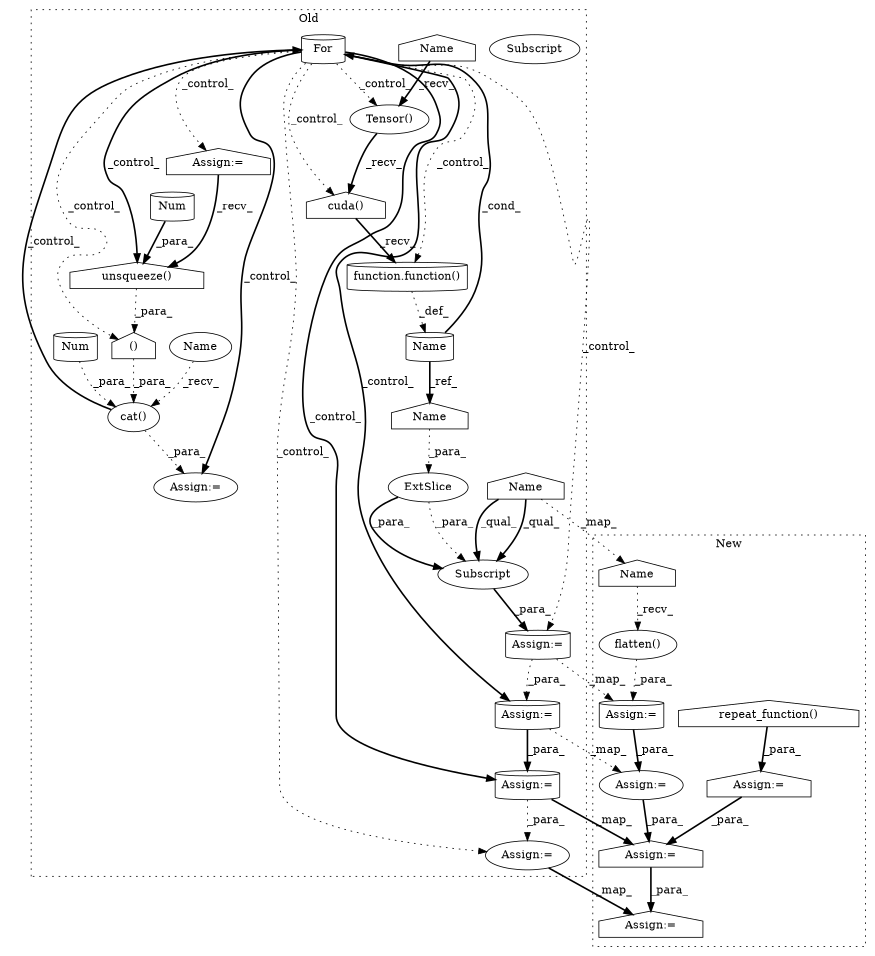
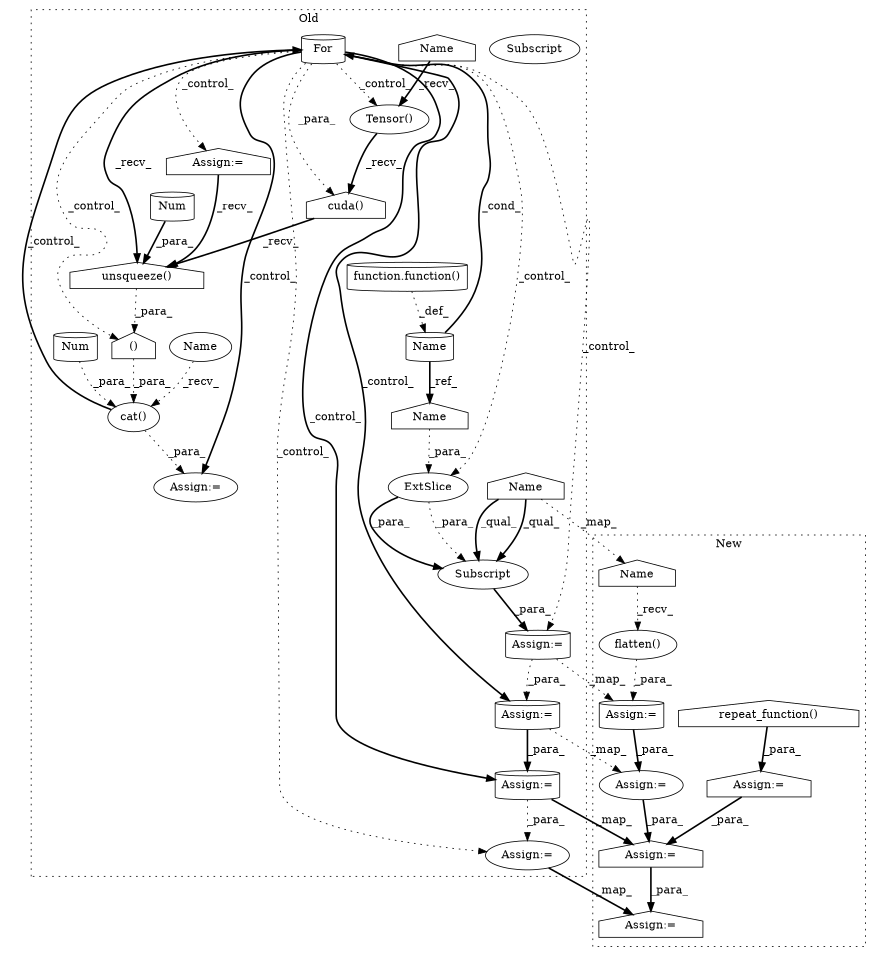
edge "For" -> "function.function()": now "For" -> "ExtSlice"
edge "For" -> "cuda()": label "_control_" -> "_para_"
edge "For" -> "unsqueeze()": label "_control_" -> "_recv_"
edge "cuda()" -> "function.function()": now "cuda()" -> "unsqueeze()"
